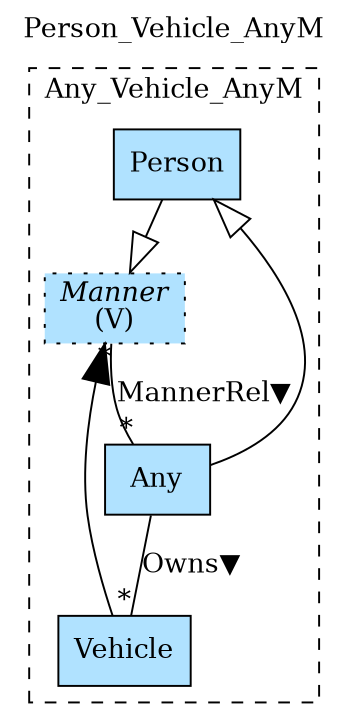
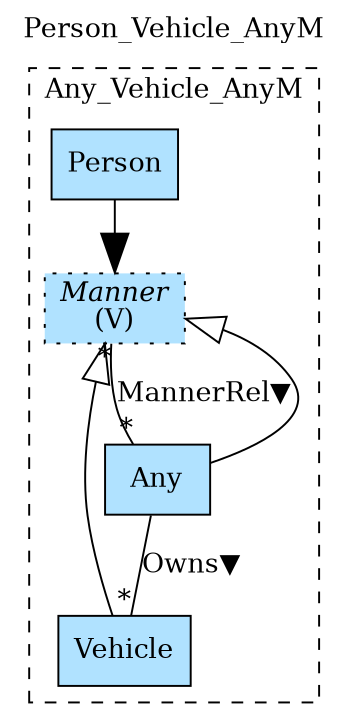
edge "Person" -> "Manner": arrowhead onormal -> normal
edge "Any" -> "Person": now "Any" -> "Manner"
edge "Vehicle" -> "Manner": arrowhead normal -> onormal
